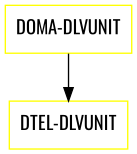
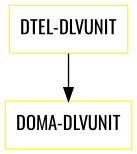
edge "DOMA-DLVUNIT" -> "DTEL-DLVUNIT": reversed
